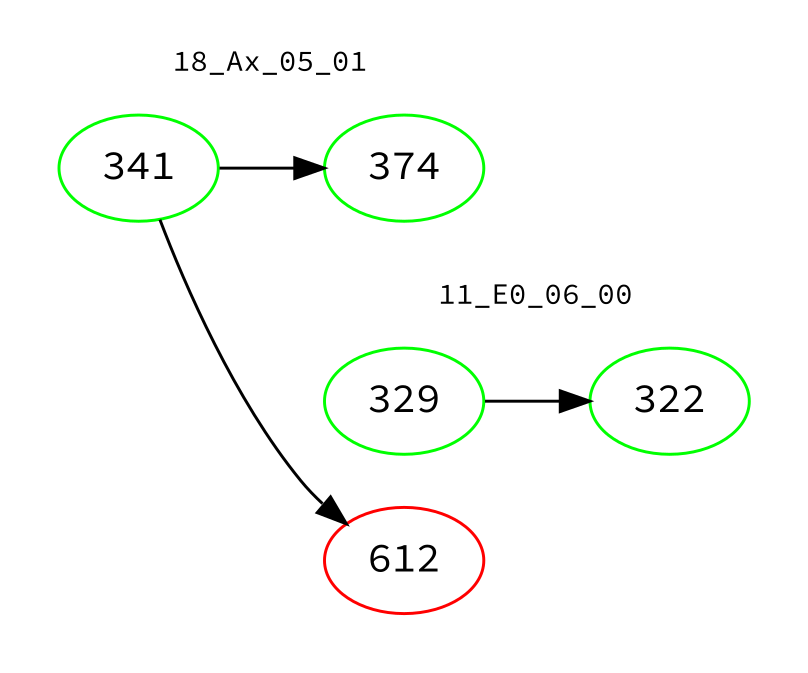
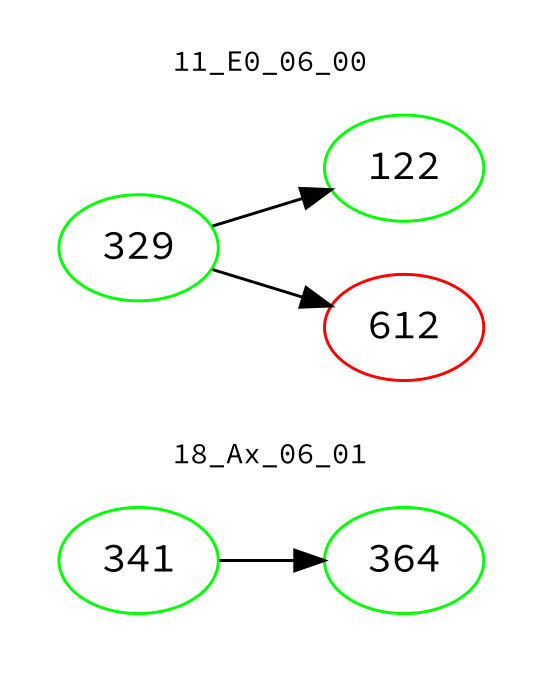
cluster "18_Ax_05_01": label "18_Ax_05_01" -> "18_Ax_06_01"
node "374": label "374" -> "364"
edge "341" -> "612": now "329" -> "612"
node "322": label "322" -> "122"
